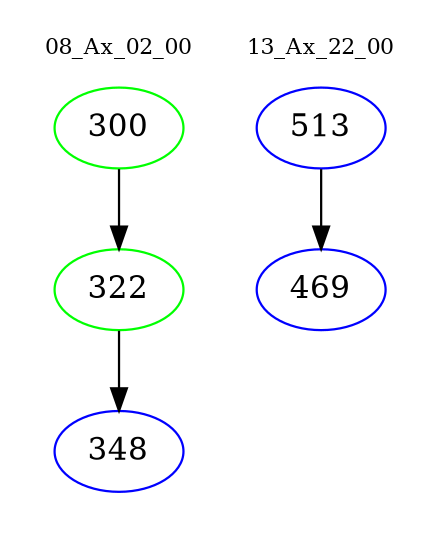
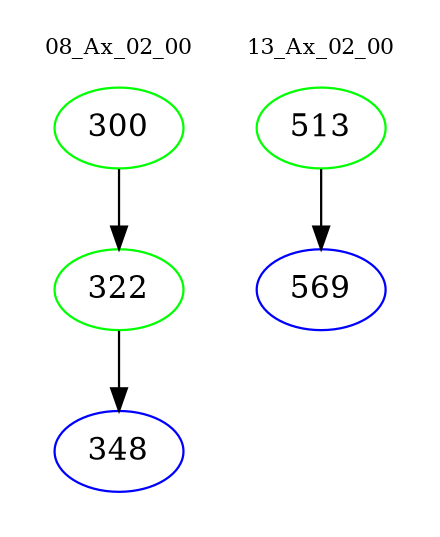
cluster "13_Ax_22_00": label "13_Ax_22_00" -> "13_Ax_02_00"
node "513": color blue -> green
node "469": label "469" -> "569"
